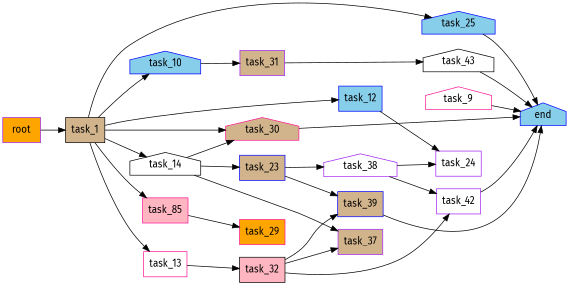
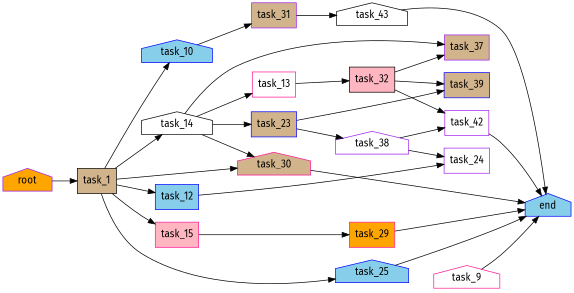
node "root": shape box -> house
edge "task_1" -> "task_13": now "task_14" -> "task_13"
node "task_85": label "task_85" -> "task_15"
edge "task_39" -> "end": now "task_29" -> "end"
